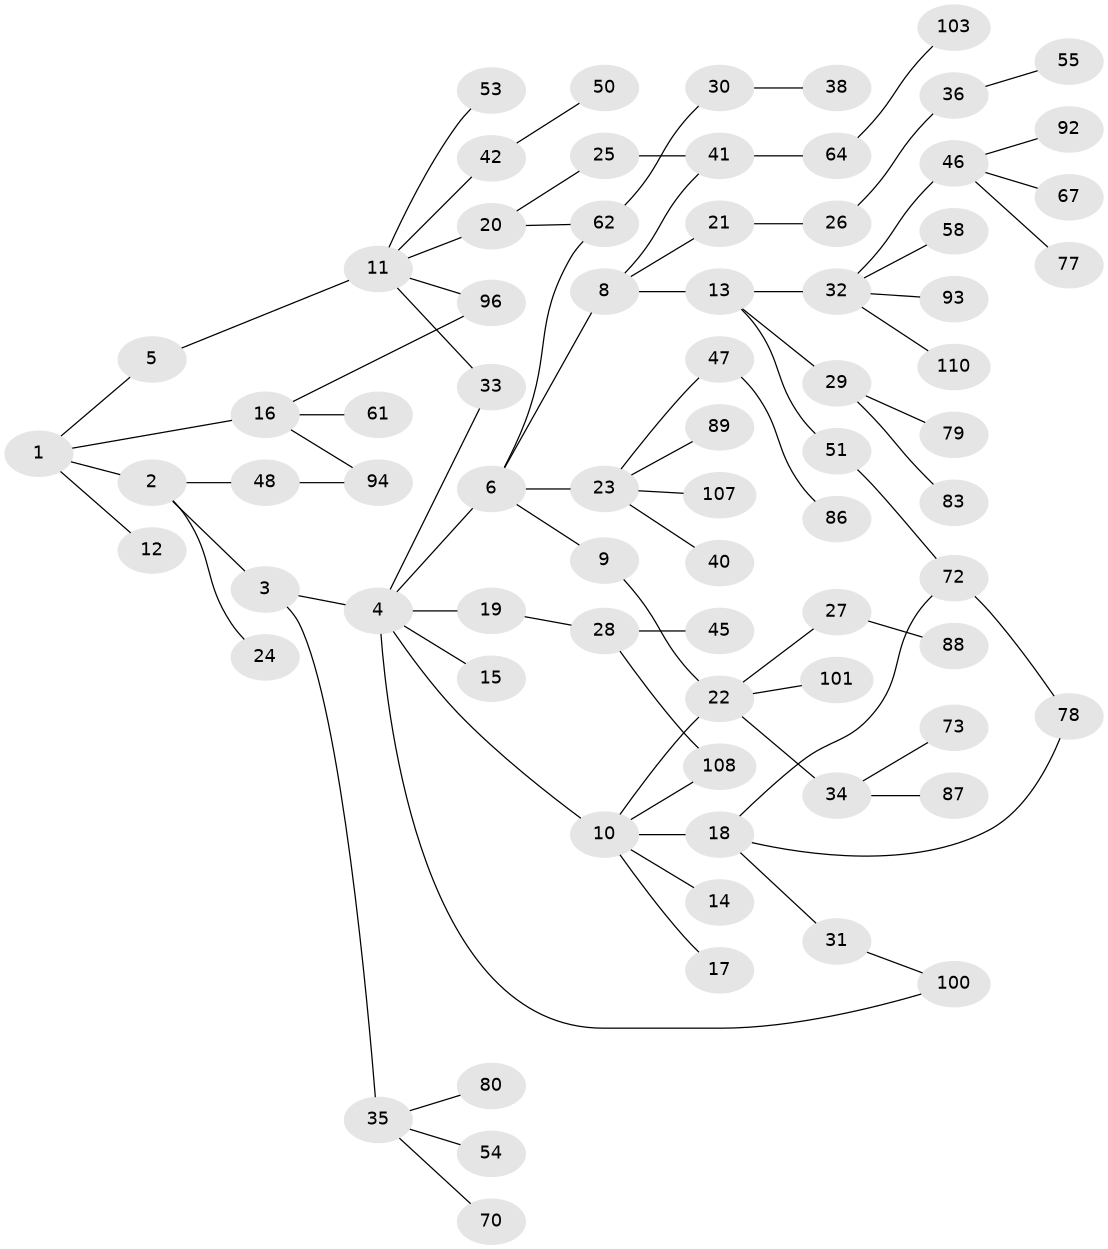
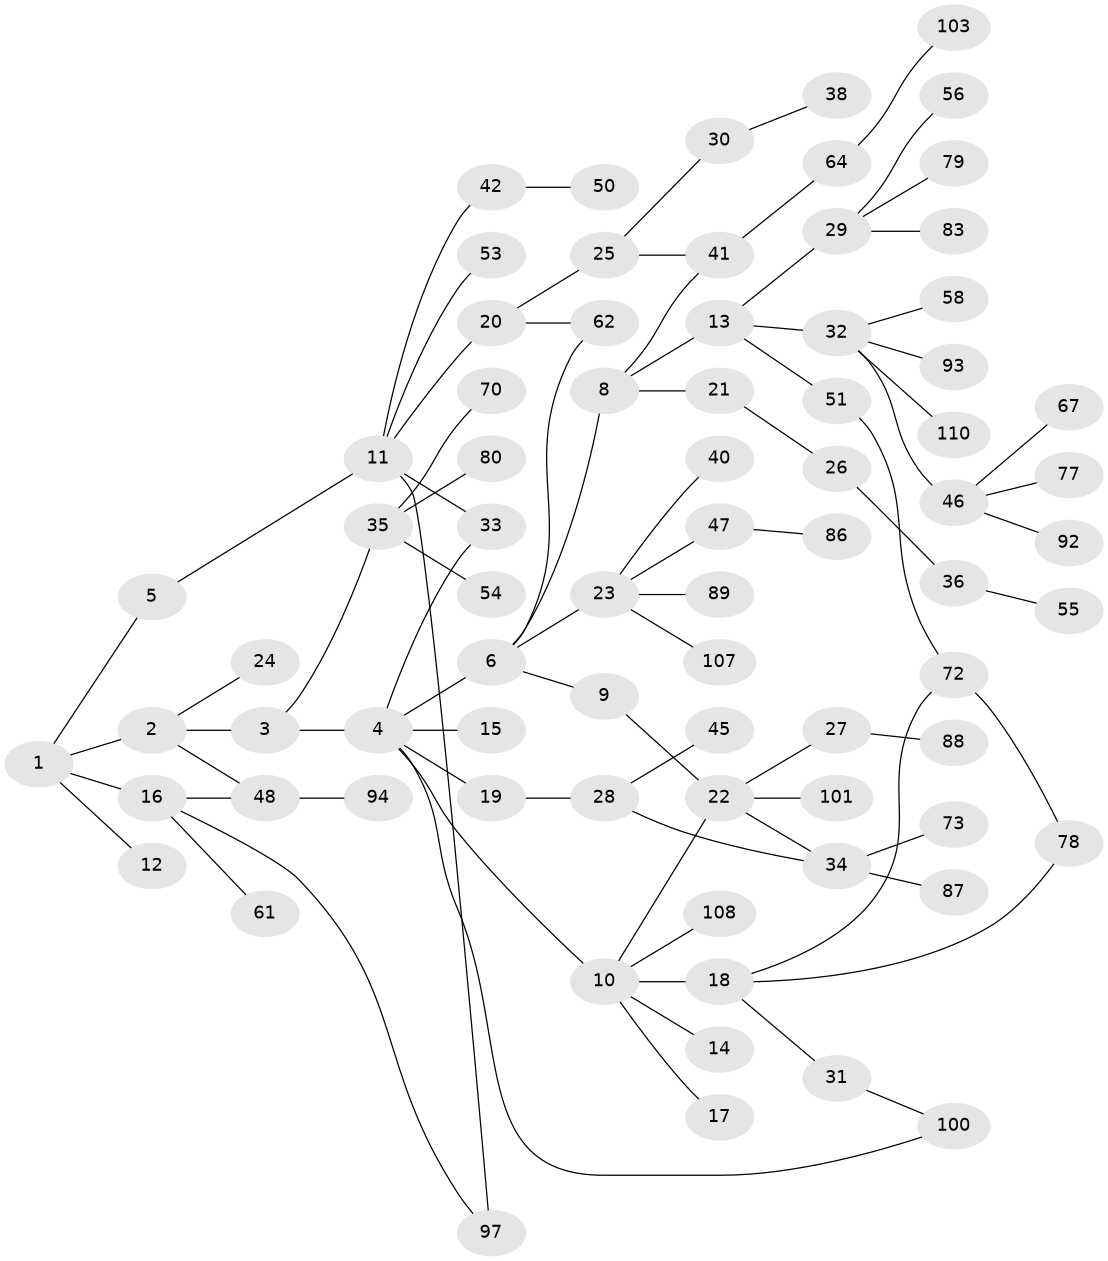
node "56": added
edge "30" -- "62": now "30" -- "25"
node "96": label "96" -> "97"
edge "16" -- "94": now "16" -- "48"
edge "28" -- "108": now "28" -- "34"
